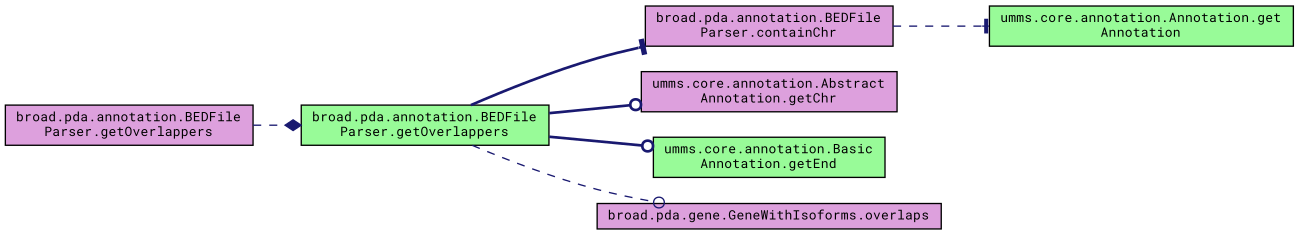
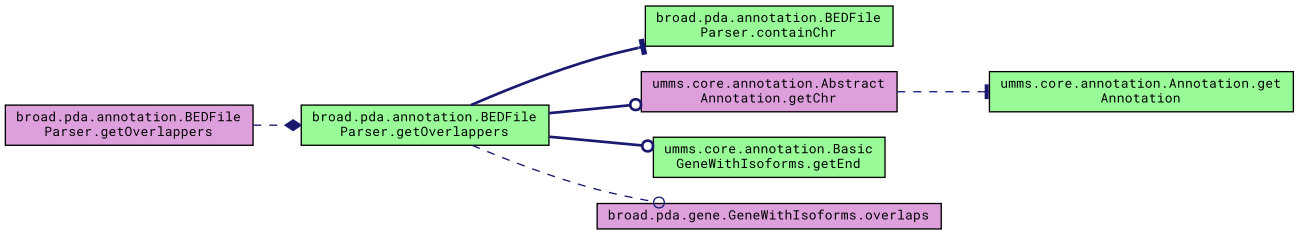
node "broad.pda.annotation.BEDFile Parser.containChr": fillcolor plum -> palegreen
edge "broad.pda.annotation.BEDFile Parser.containChr" -> "umms.core.annotation.Annotation.get Annotation": now "umms.core.annotation.Abstract Annotation.getChr" -> "umms.core.annotation.Annotation.get Annotation"
node "umms.core.annotation.Basic Annotation.getEnd": label "umms.core.annotation.Basic Annotation.getEnd" -> "umms.core.annotation.Basic GeneWithIsoforms.getEnd"
